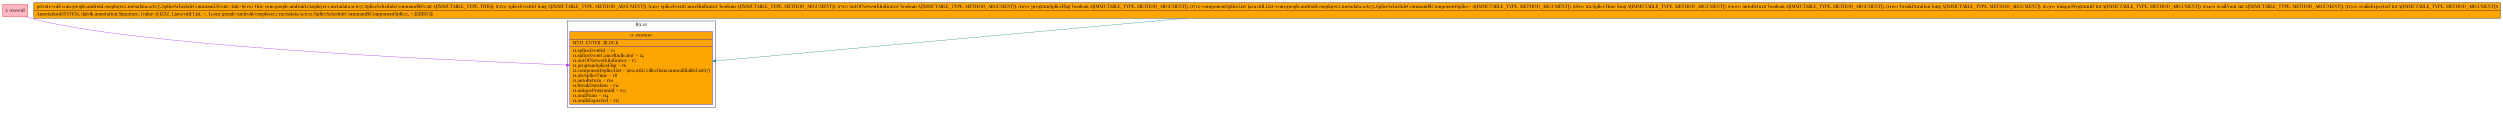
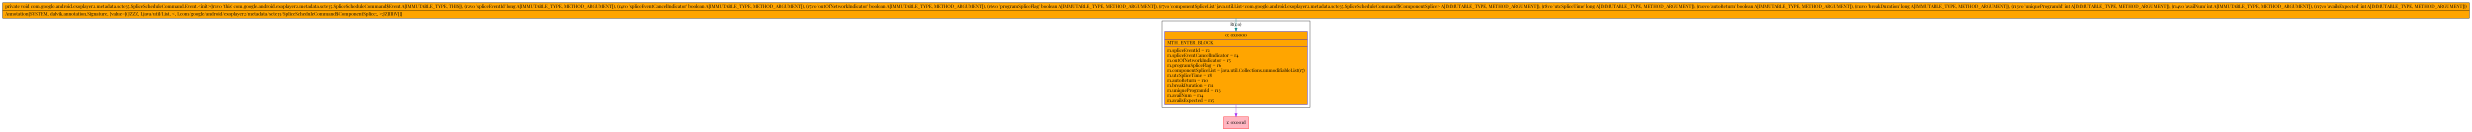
edge "1: 0x001d" -> "0: 0x0000": reversed
